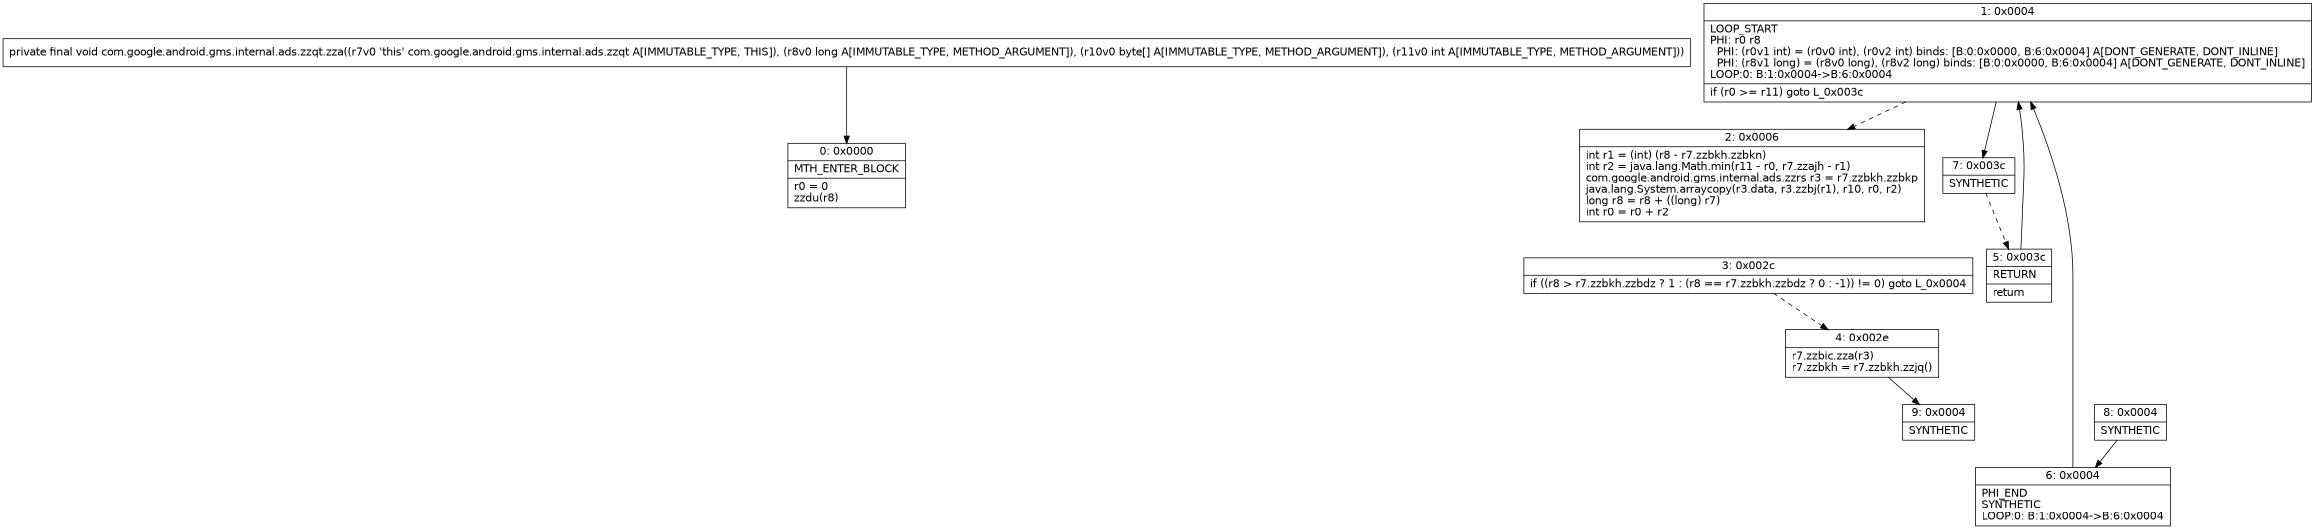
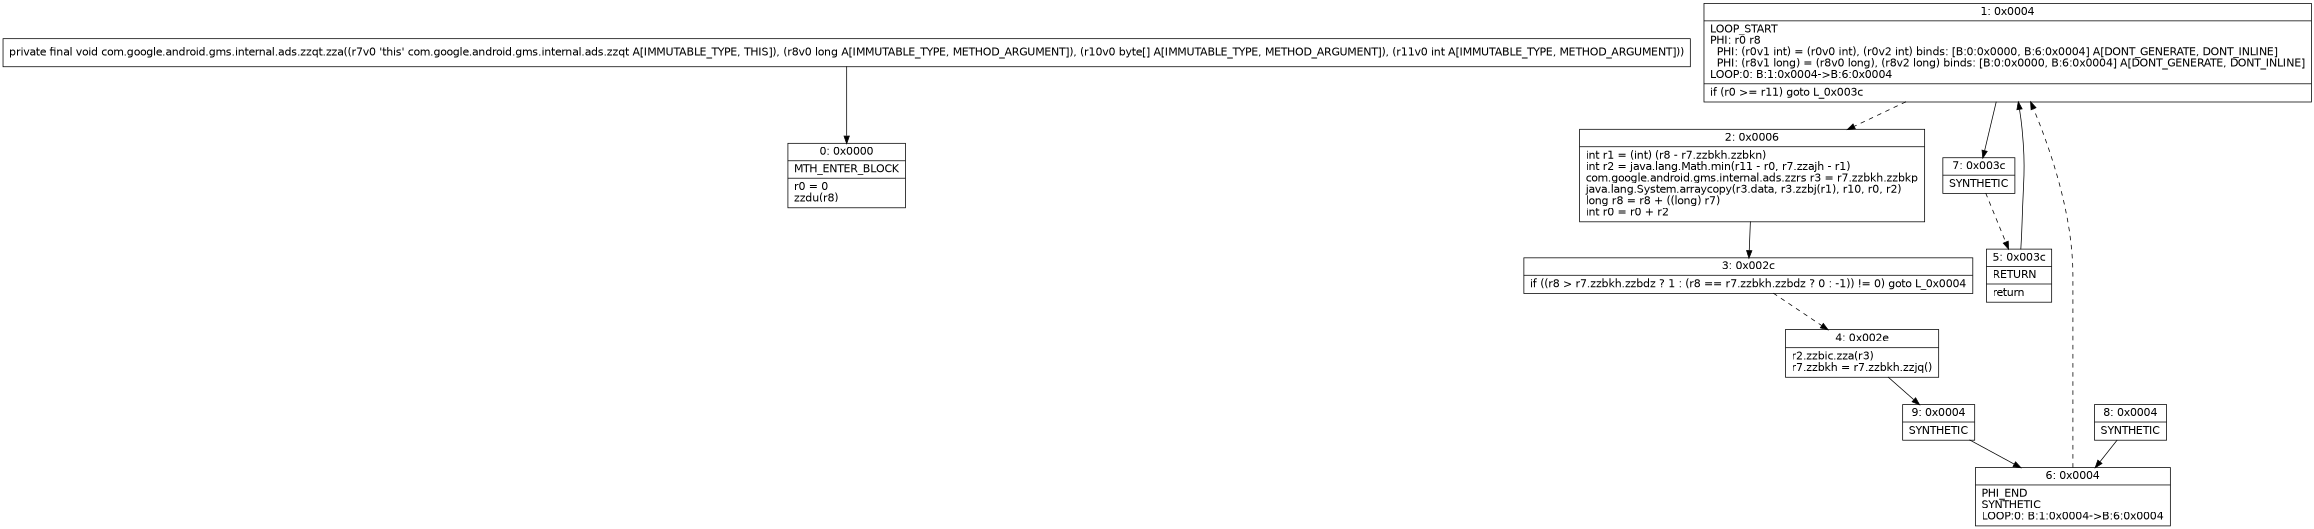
edge "2: 0x0006" -> "3: 0x002c": added
edge "6: 0x0004" -> "1: 0x0004": style solid -> dashed
node "4: 0x002e": text "r7.zzbic.zza(r3)" -> "r2.zzbic.zza(r3)"
edge "9: 0x0004" -> "6: 0x0004": added
